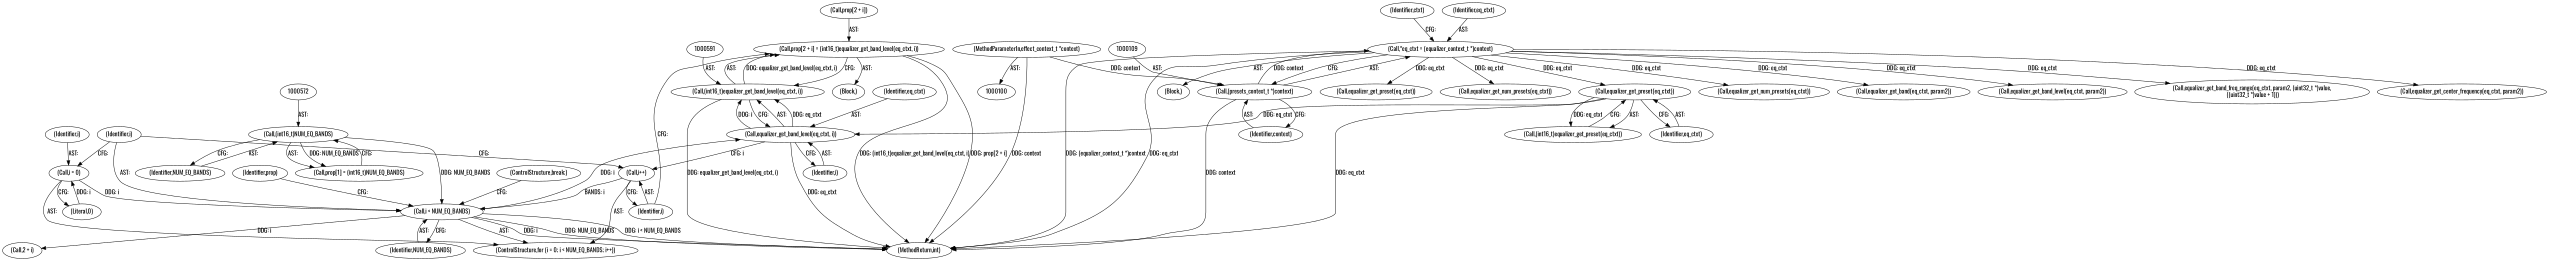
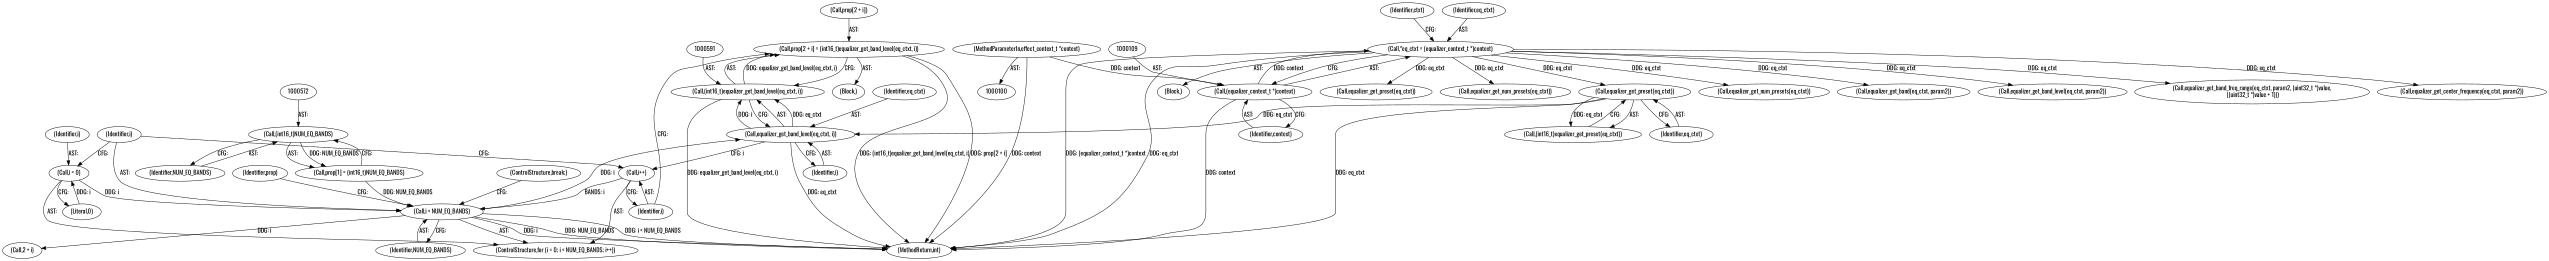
node "(Call,(presets_context_t *)context)": label "(Call,(presets_context_t *)context)" -> "(Call,(equalizer_context_t *)context)"
edge "(Call,(int16_t)NUM_EQ_BANDS)" -> "(Call,i < NUM_EQ_BANDS)": now "(Call,prop[1] = (int16_t)NUM_EQ_BANDS)" -> "(Call,i < NUM_EQ_BANDS)"
